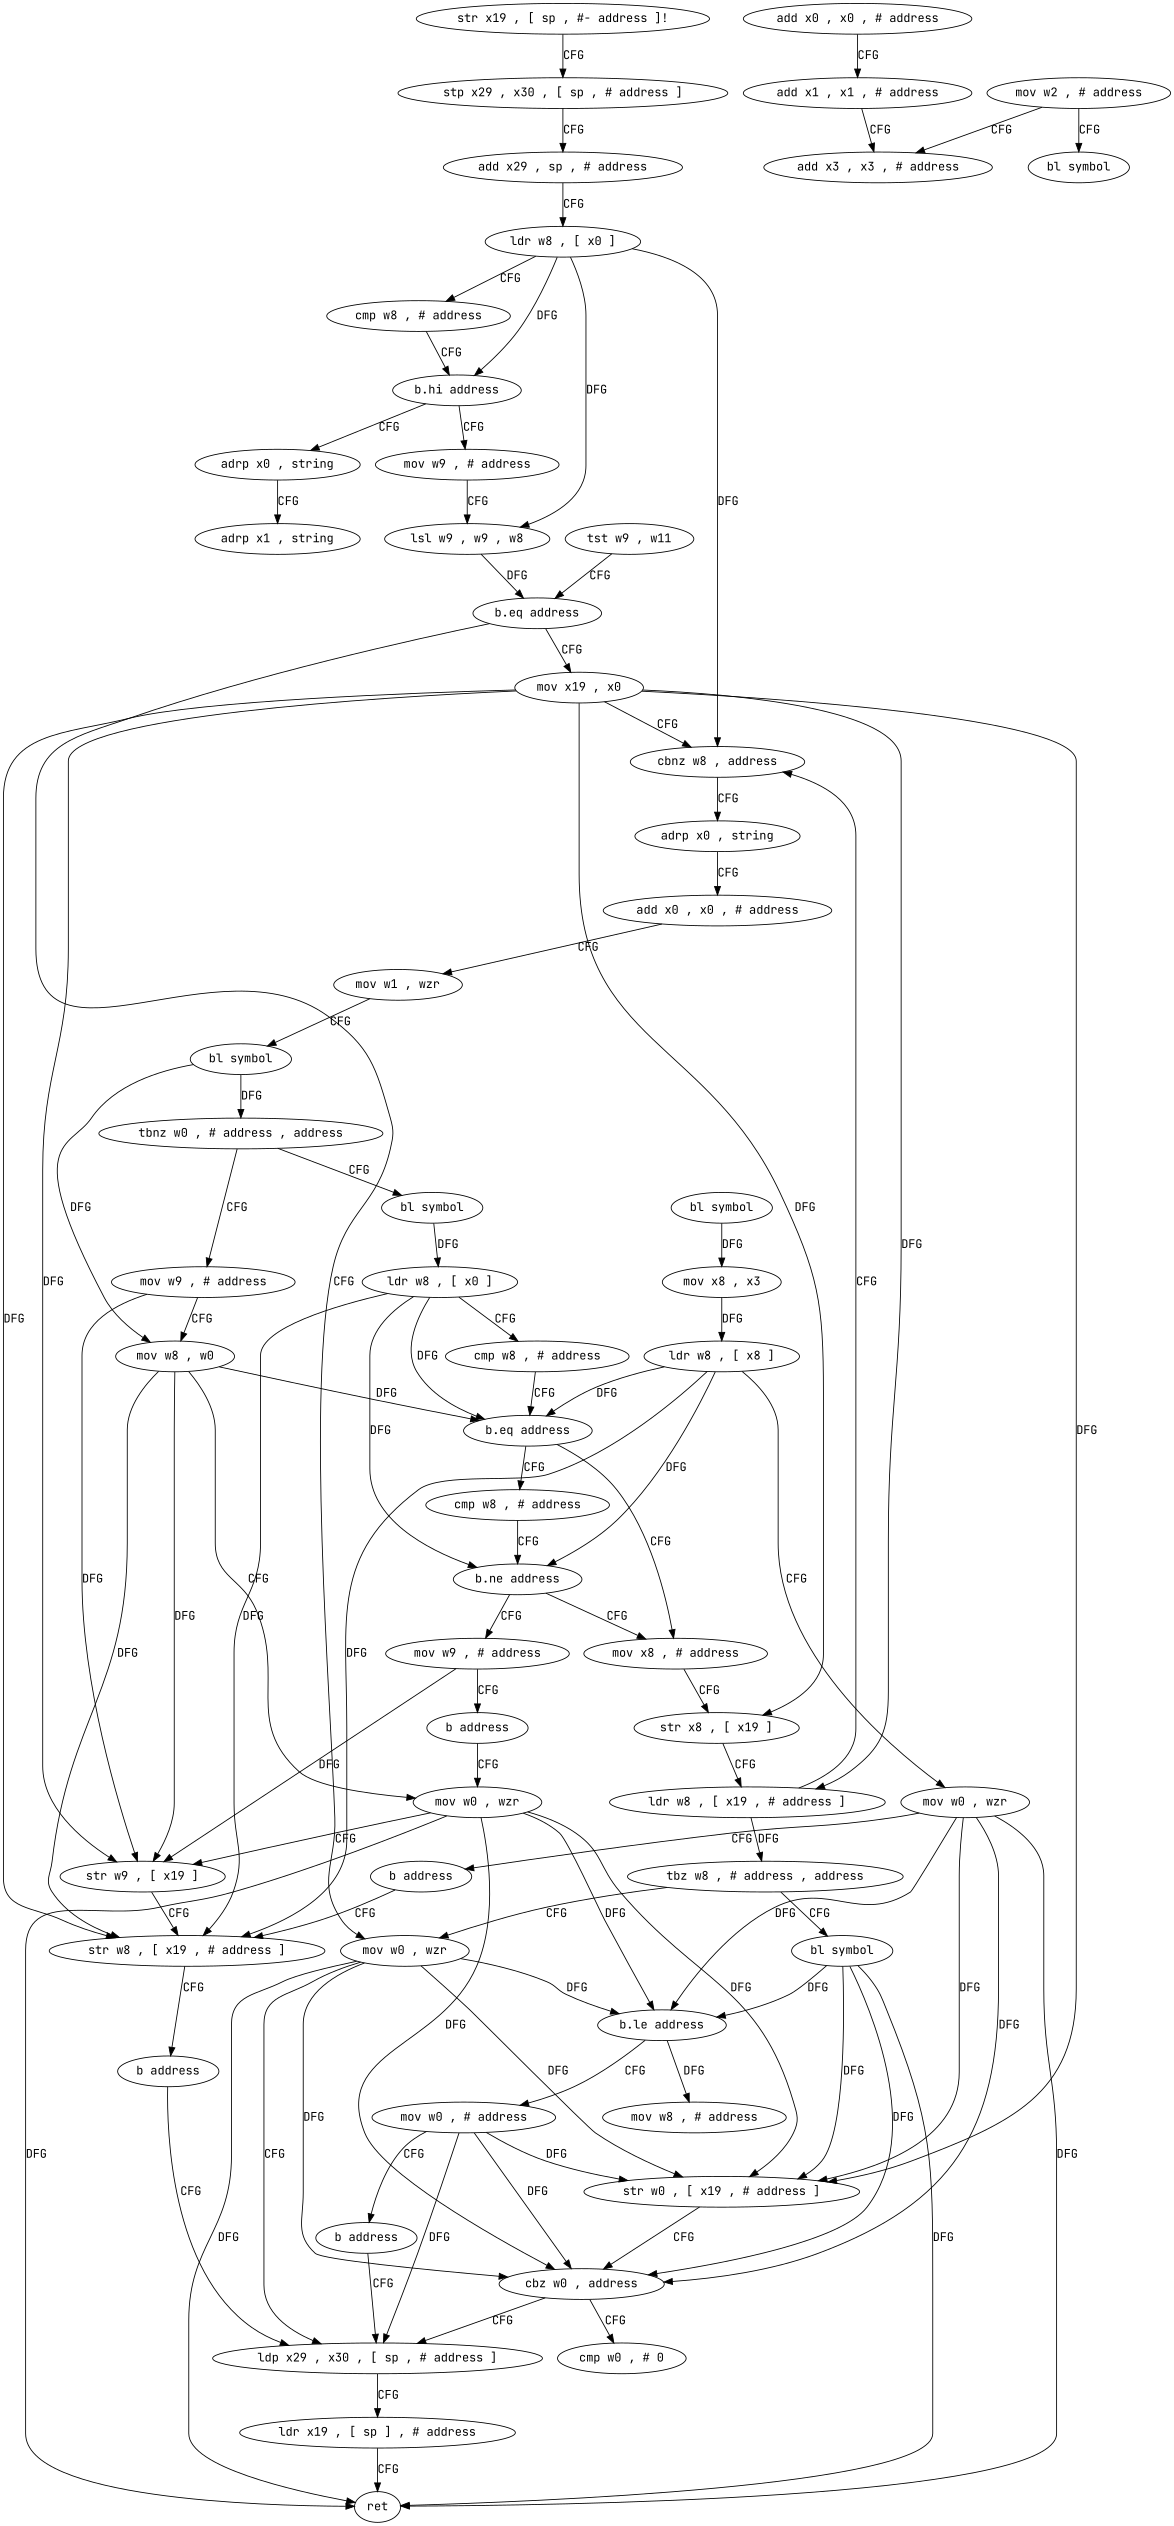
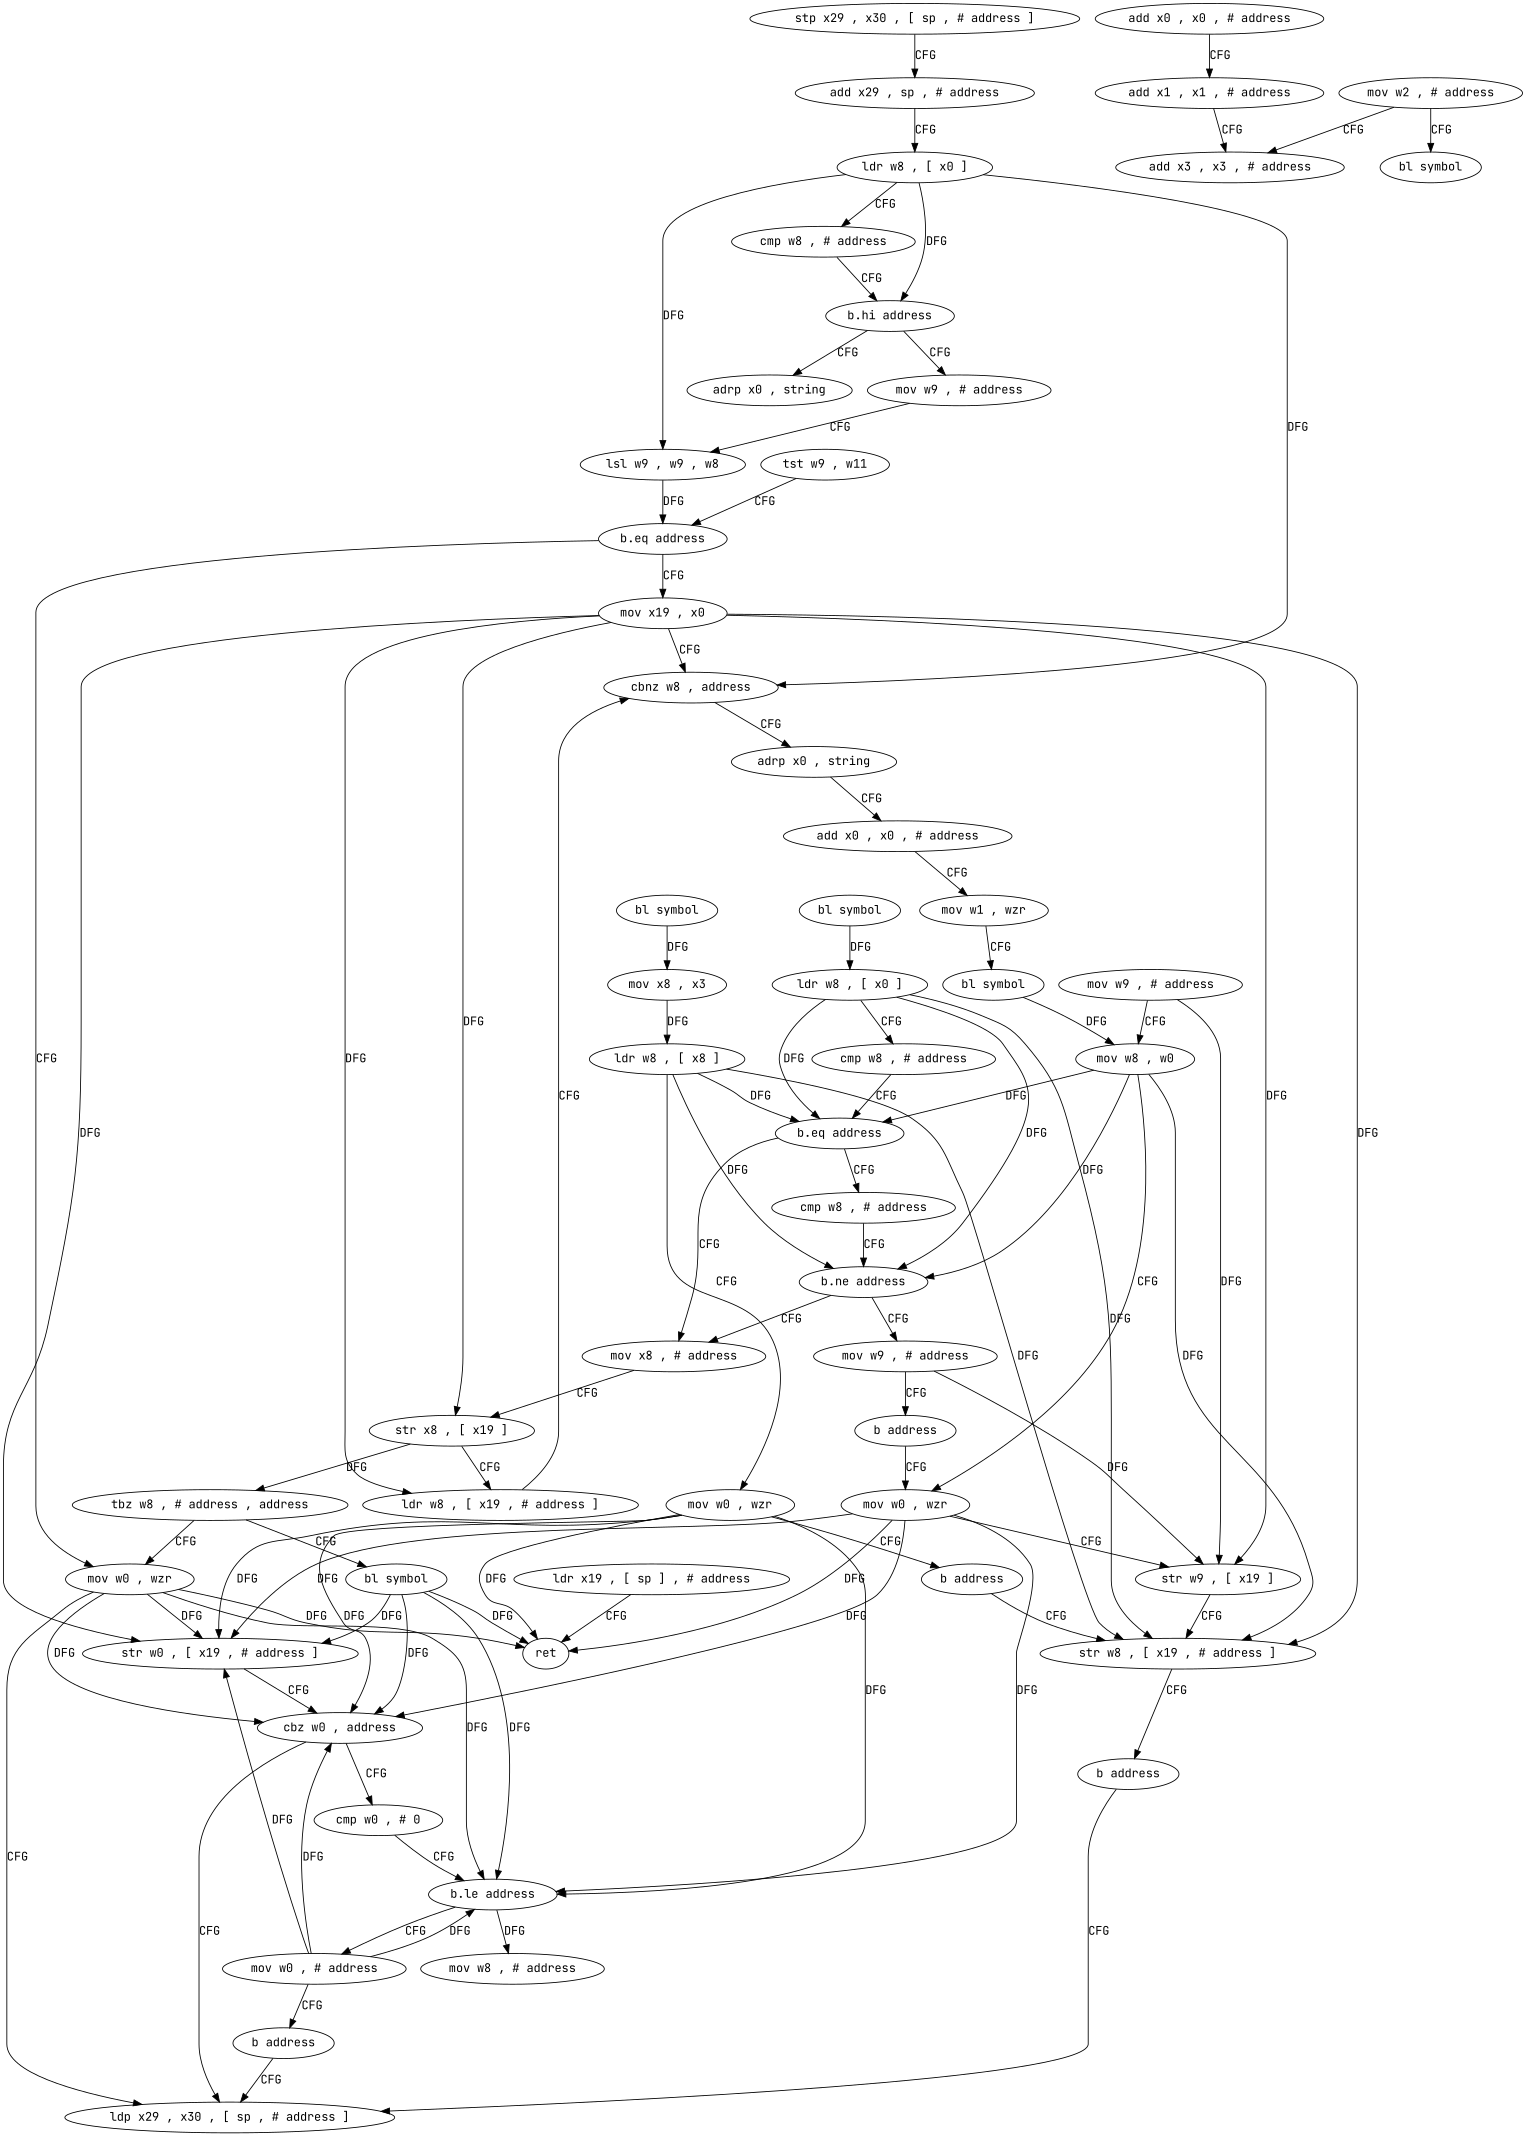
node "str x19 , [ sp , #- address ]!": removed
node "adrp x1 , string": removed
node "tbnz w0 , # address , address": removed
edge "mov w8 , w0" -> "str w9 , [ x19 ]": now "mov w8 , w0" -> "b.ne address"
edge "ldr w8 , [ x19 , # address ]" -> "tbz w8 , # address , address": now "str x8 , [ x19 ]" -> "tbz w8 , # address , address"
edge "cmp w0 , # 0" -> "b.le address": added, label "CFG"
edge "mov w0 , # address" -> "ldp x29 , x30 , [ sp , # address ]": now "mov w0 , # address" -> "b.le address"
edge "ldp x29 , x30 , [ sp , # address ]" -> "ldr x19 , [ sp ] , # address": removed, label "CFG"
